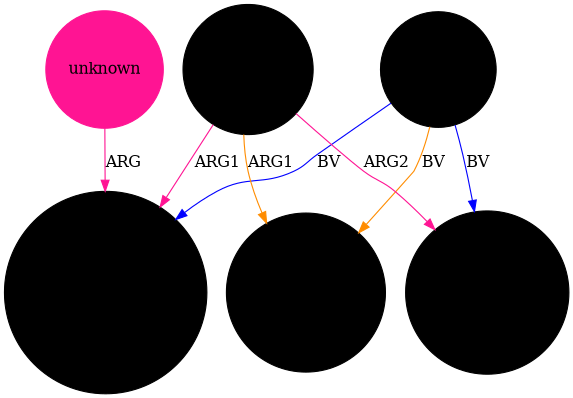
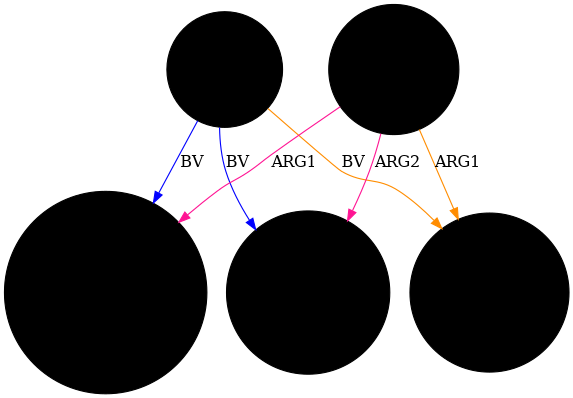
node "unknown": removed
